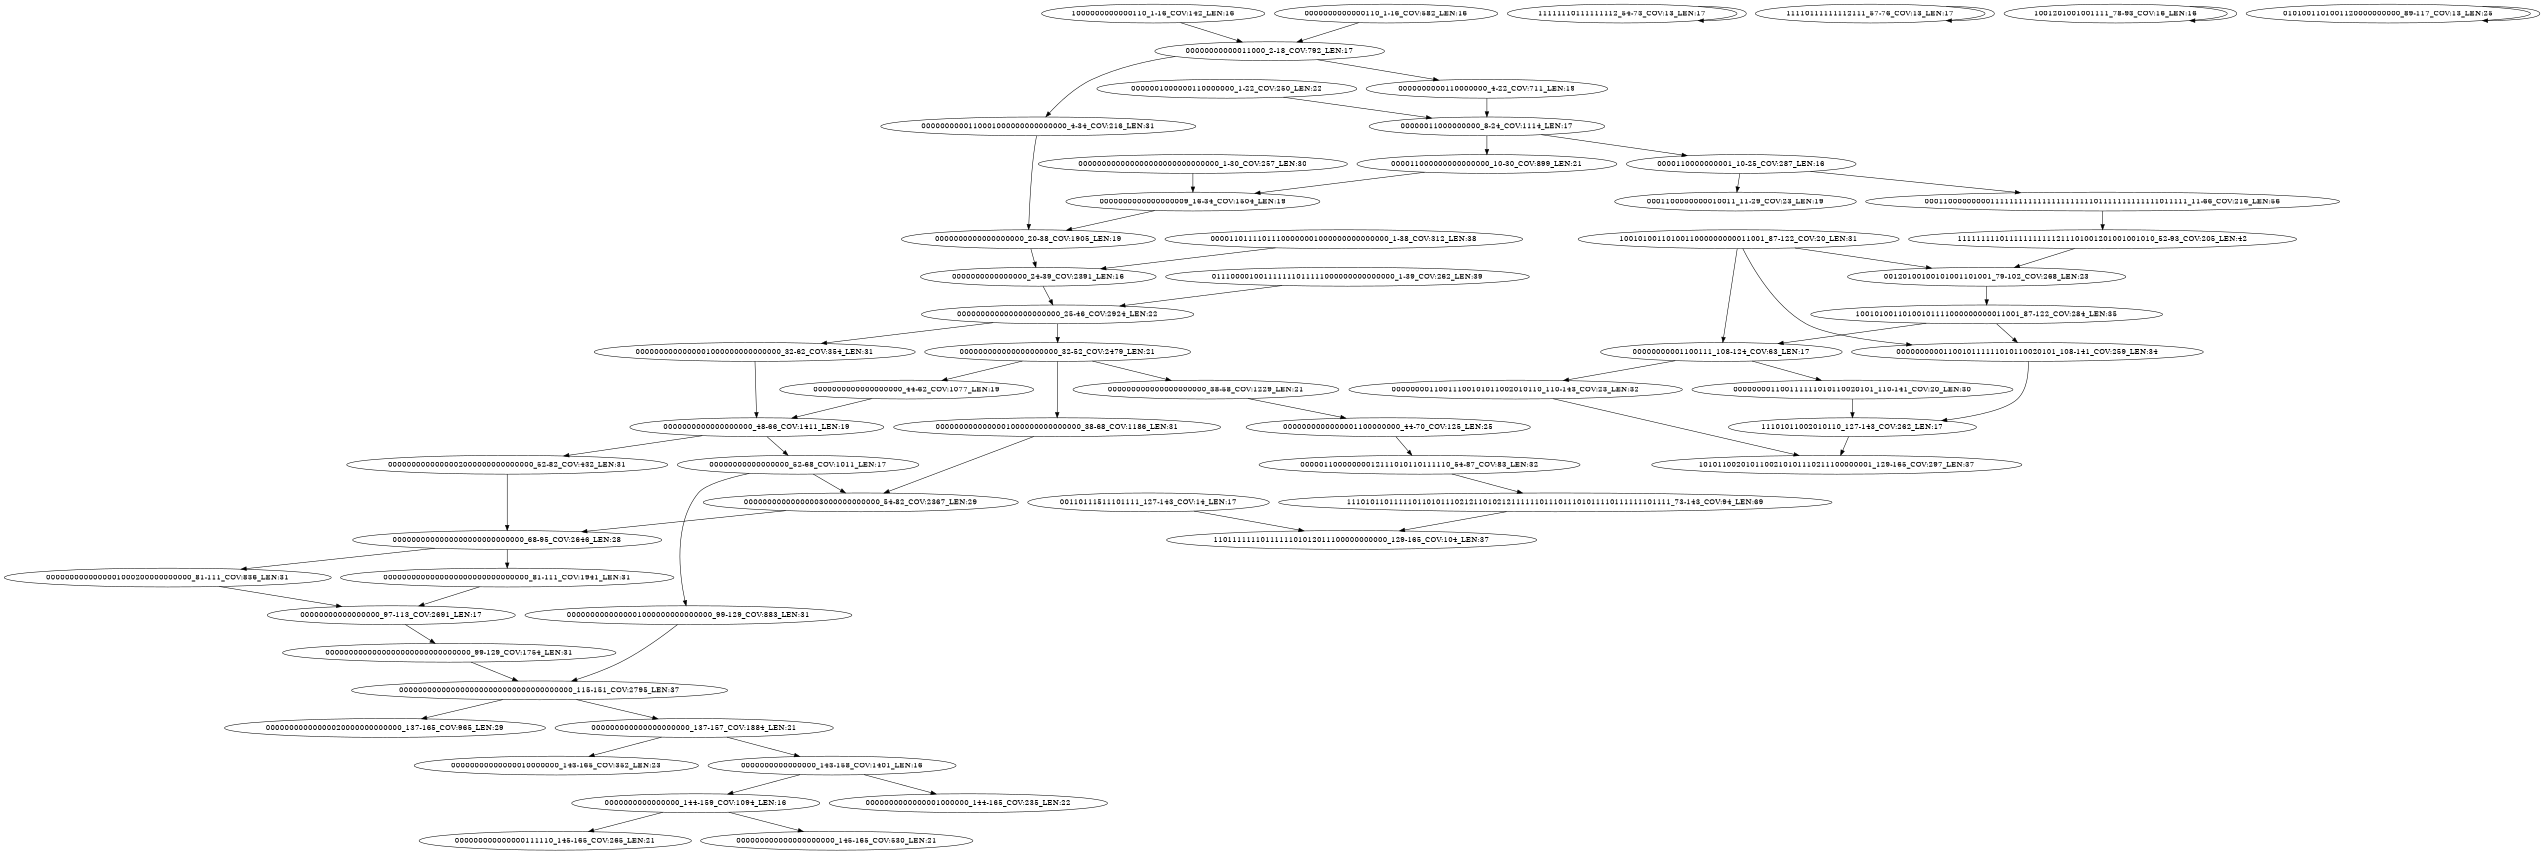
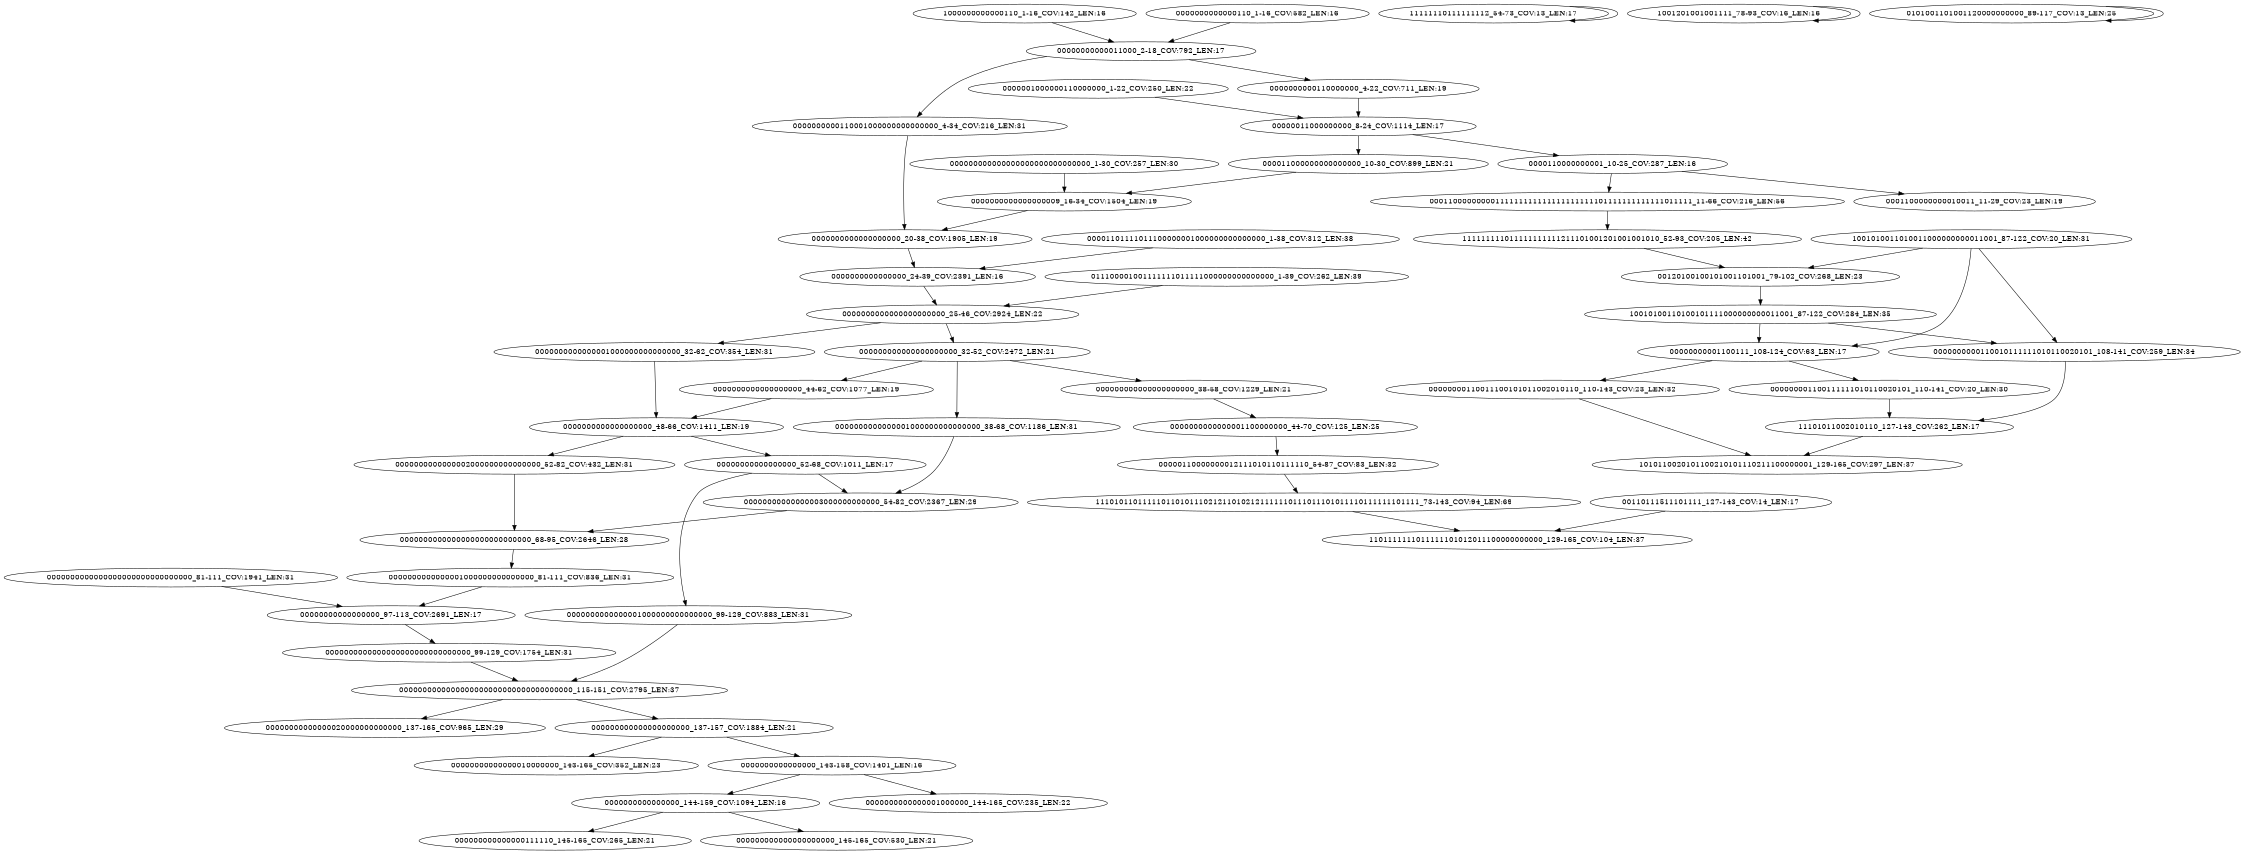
node "11110111111112111_57-76_COV:13_LEN:17": removed
node "000000000000000000000_32-52_COV:2479_LEN:21": label "000000000000000000000_32-52_COV:2479_LEN:21" -> "000000000000000000000_32-52_COV:2472_LEN:21"
edge "0000000000000000000000000000_68-95_COV:2646_LEN:28" -> "0000000000000000000000000000000_81-111_COV:1941_LEN:31": removed
node "0000000000000001000200000000000_81-111_COV:836_LEN:31": label "0000000000000001000200000000000_81-111_COV:836_LEN:31" -> "0000000000000001000000000000000_81-111_COV:836_LEN:31"
